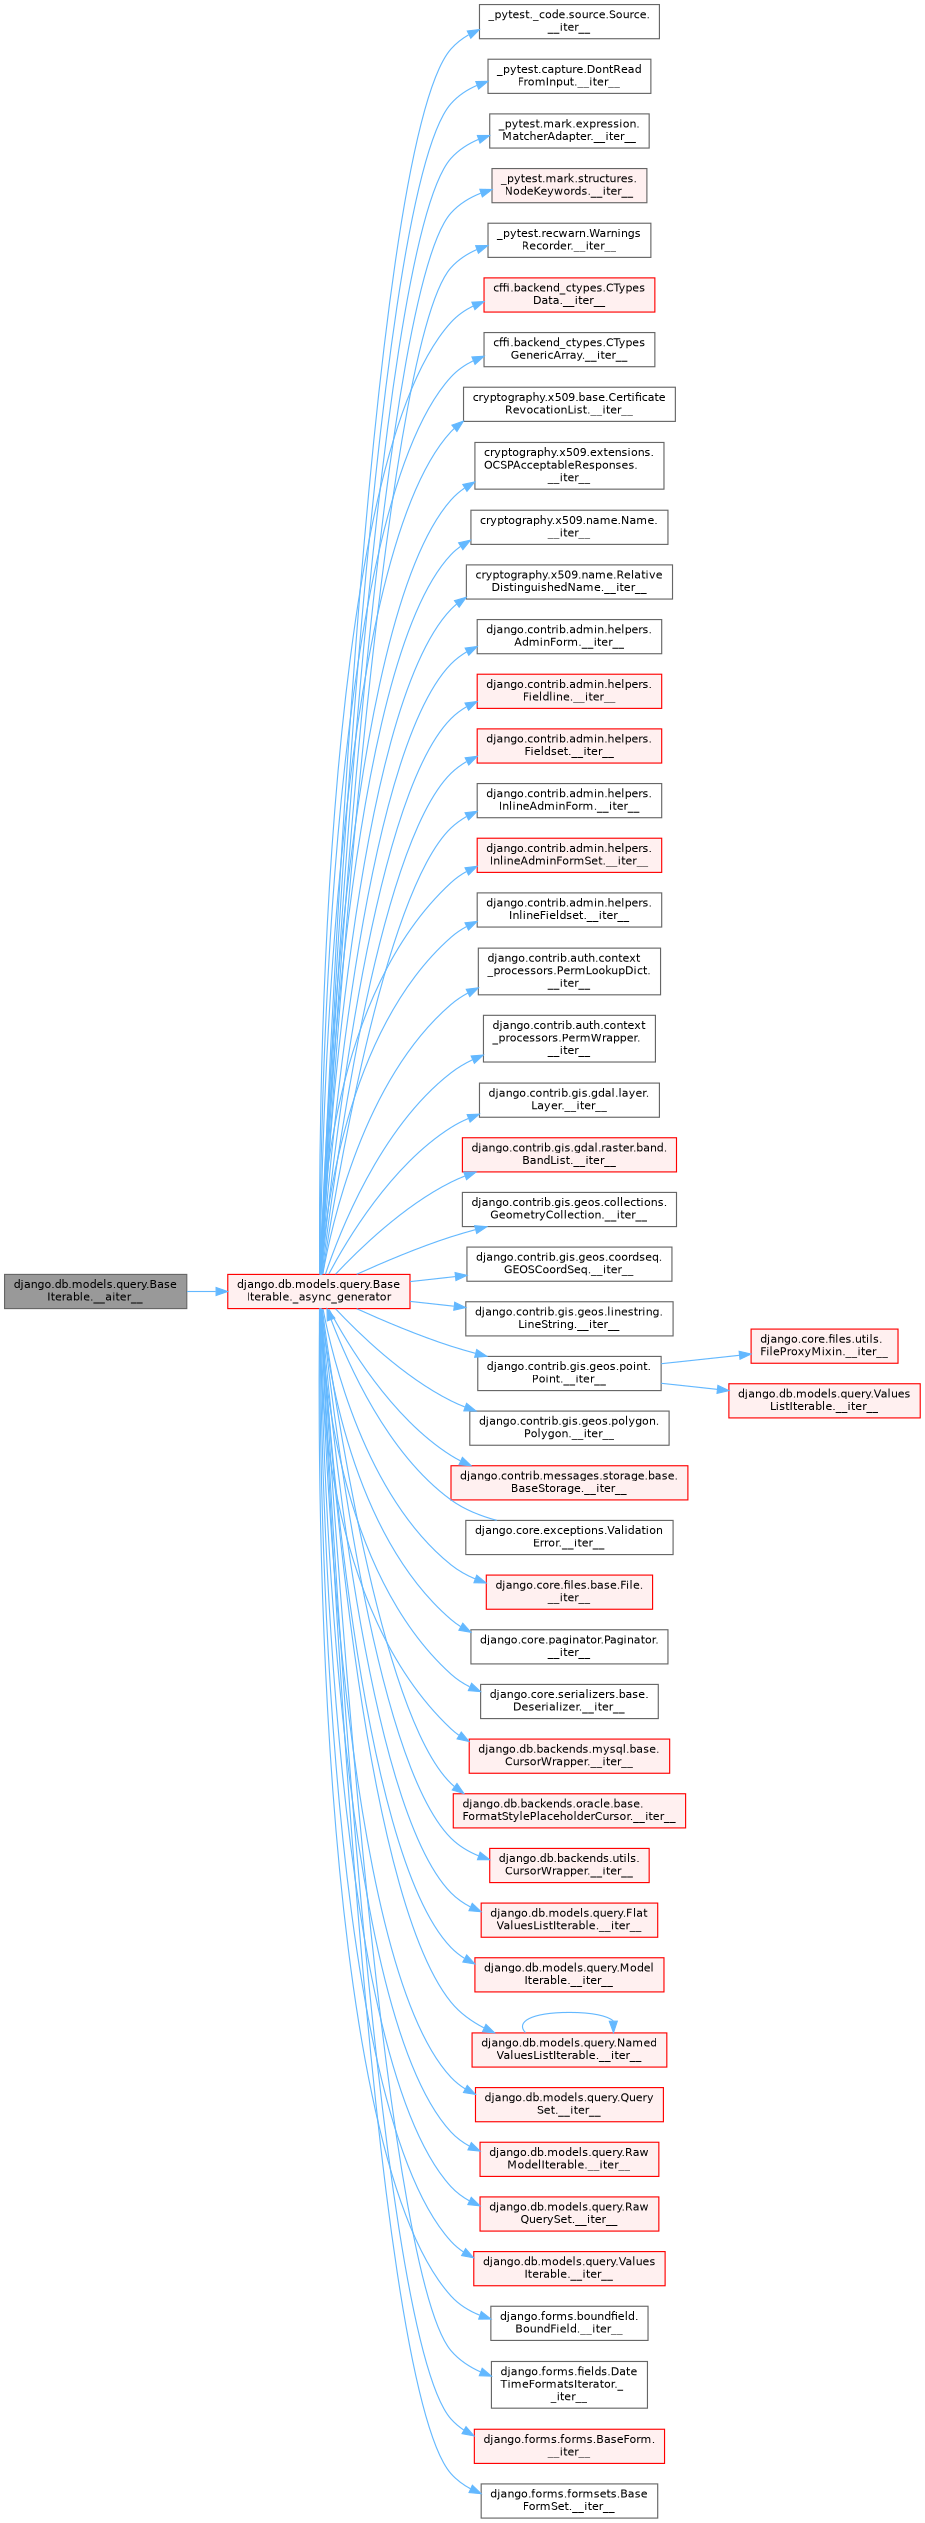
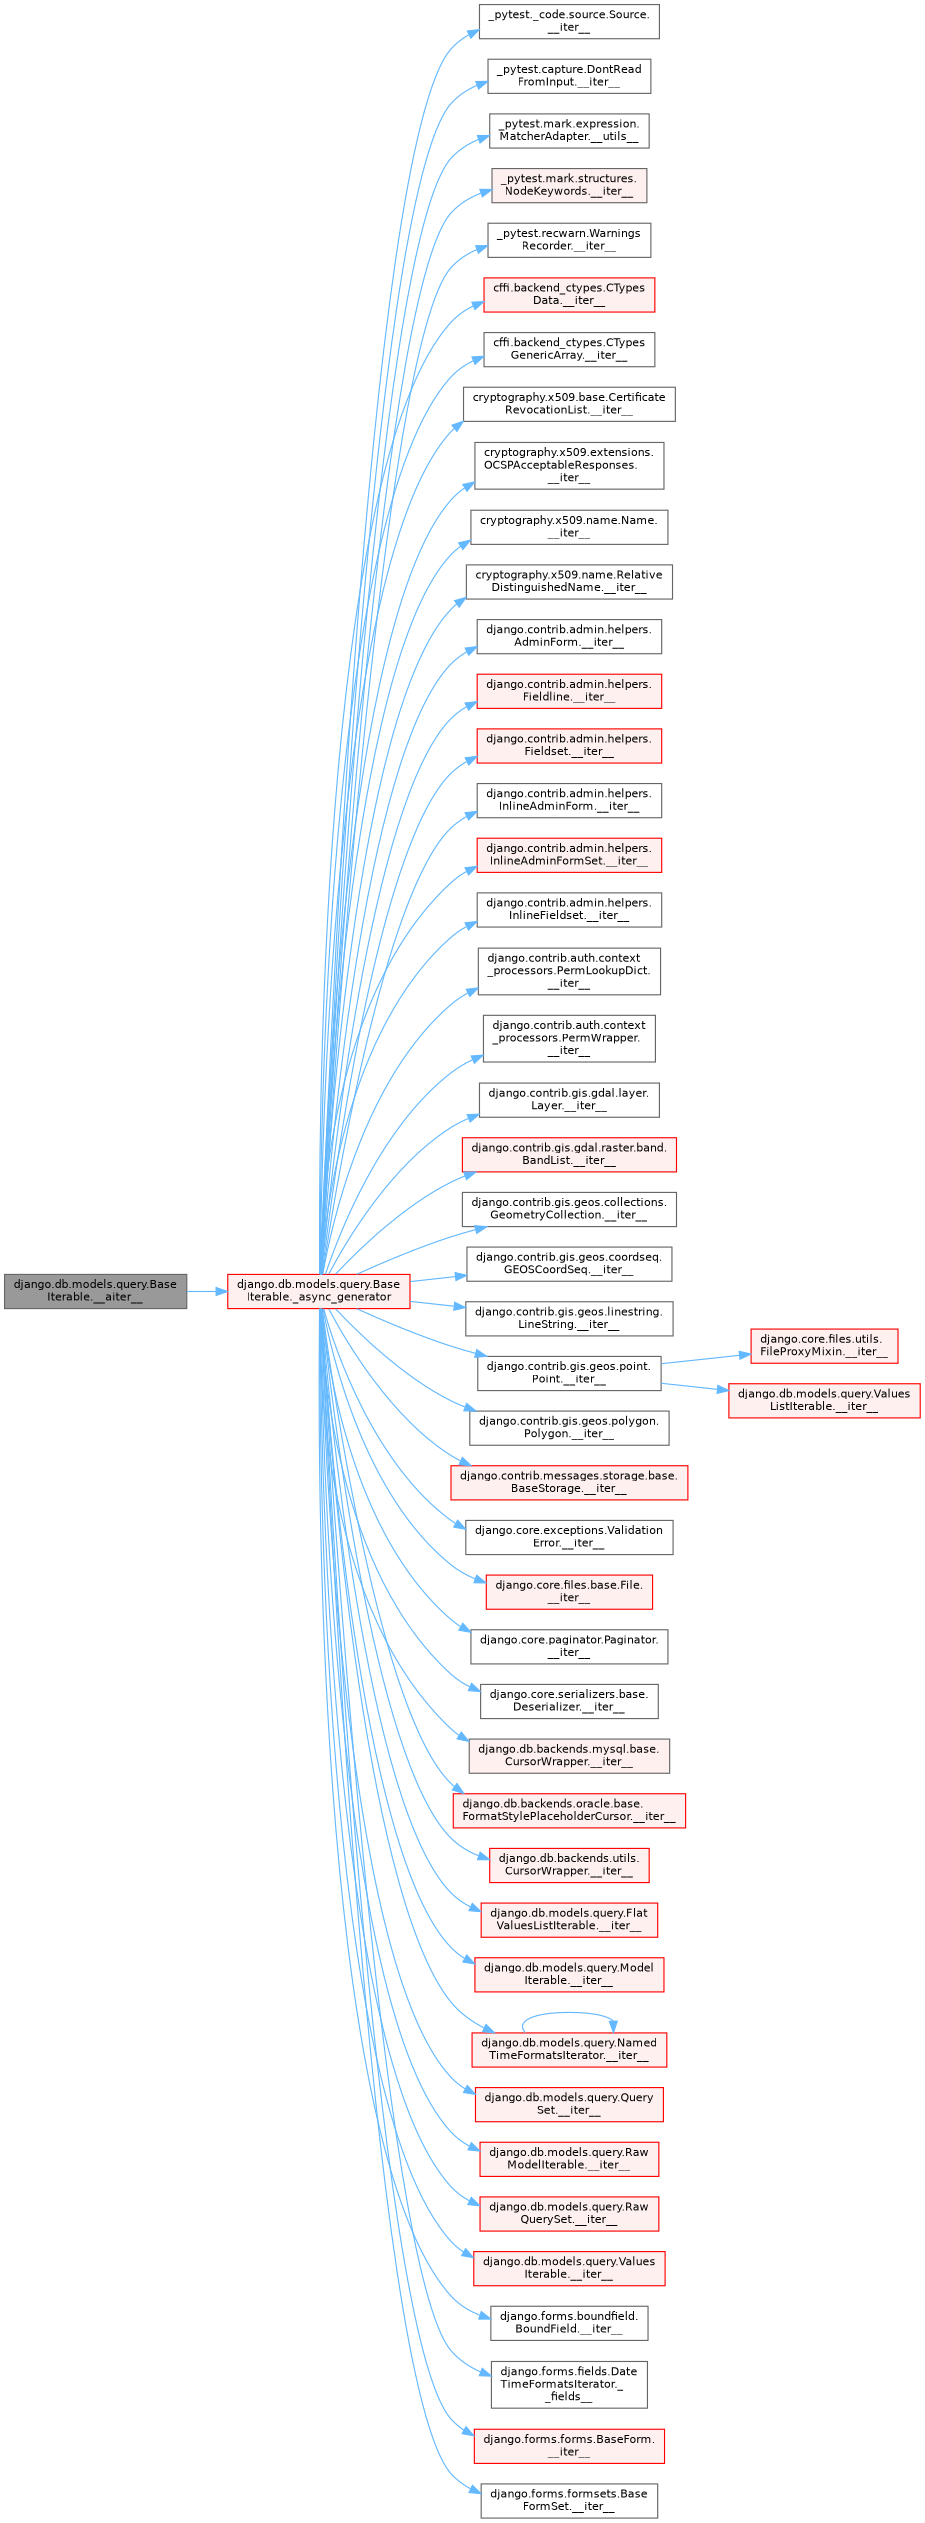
node "_pytest.mark.expression. MatcherAdapter.__iter__": label "_pytest.mark.expression. MatcherAdapter.__iter__" -> "_pytest.mark.expression. MatcherAdapter.__utils__"
edge "django.core.exceptions.Validation Error.__iter__" -> "django.db.models.query.Base Iterable._async_generator": reversed
node "django.db.backends.mysql.base. CursorWrapper.__iter__": color red -> grey40
node "django.db.models.query.Named ValuesListIterable.__iter__": label "django.db.models.query.Named ValuesListIterable.__iter__" -> "django.db.models.query.Named TimeFormatsIterator.__iter__"
node "django.forms.fields.Date TimeFormatsIterator._ _iter__": label "django.forms.fields.Date TimeFormatsIterator._ _iter__" -> "django.forms.fields.Date TimeFormatsIterator._ _fields__"
